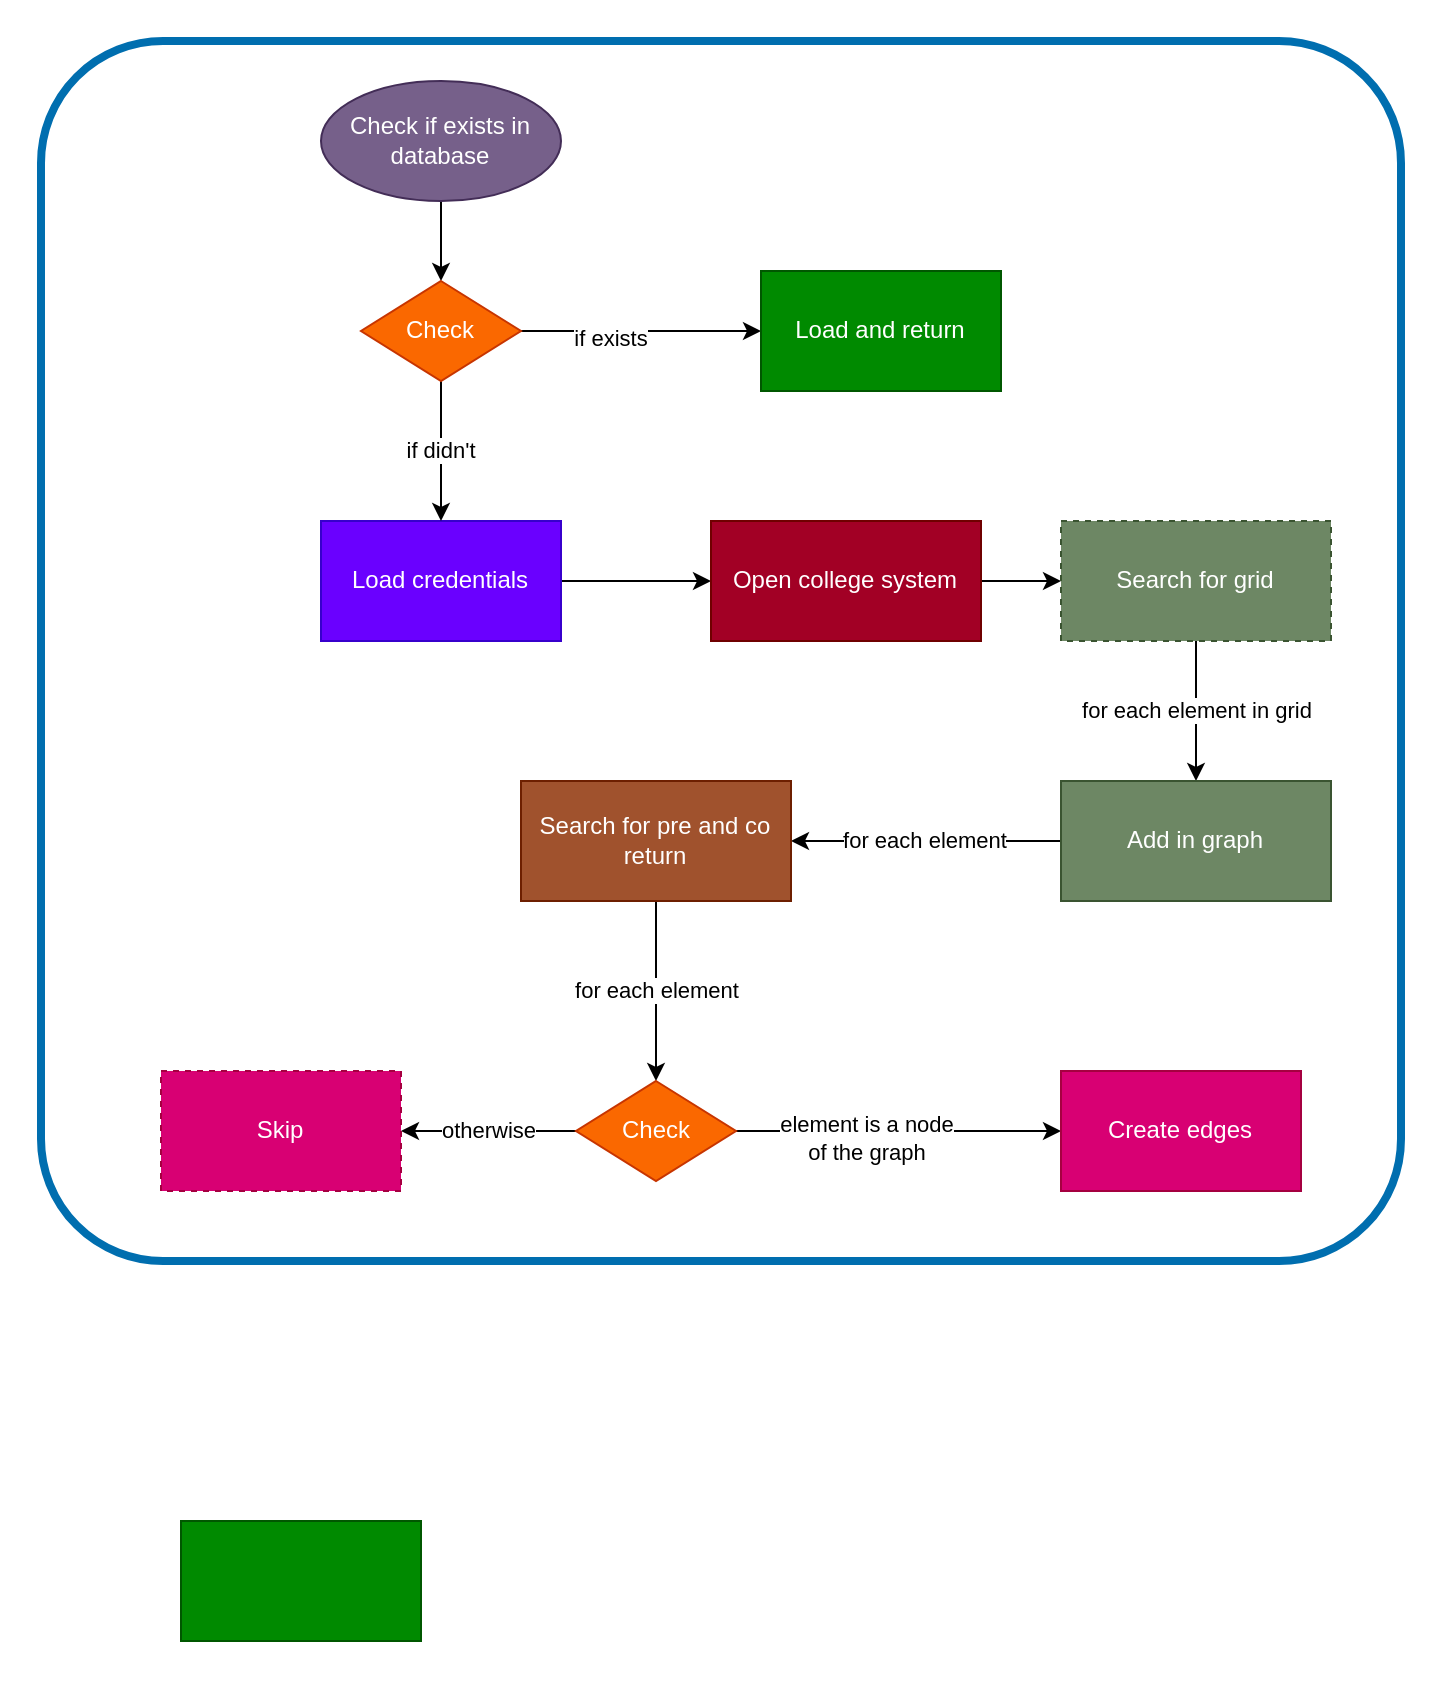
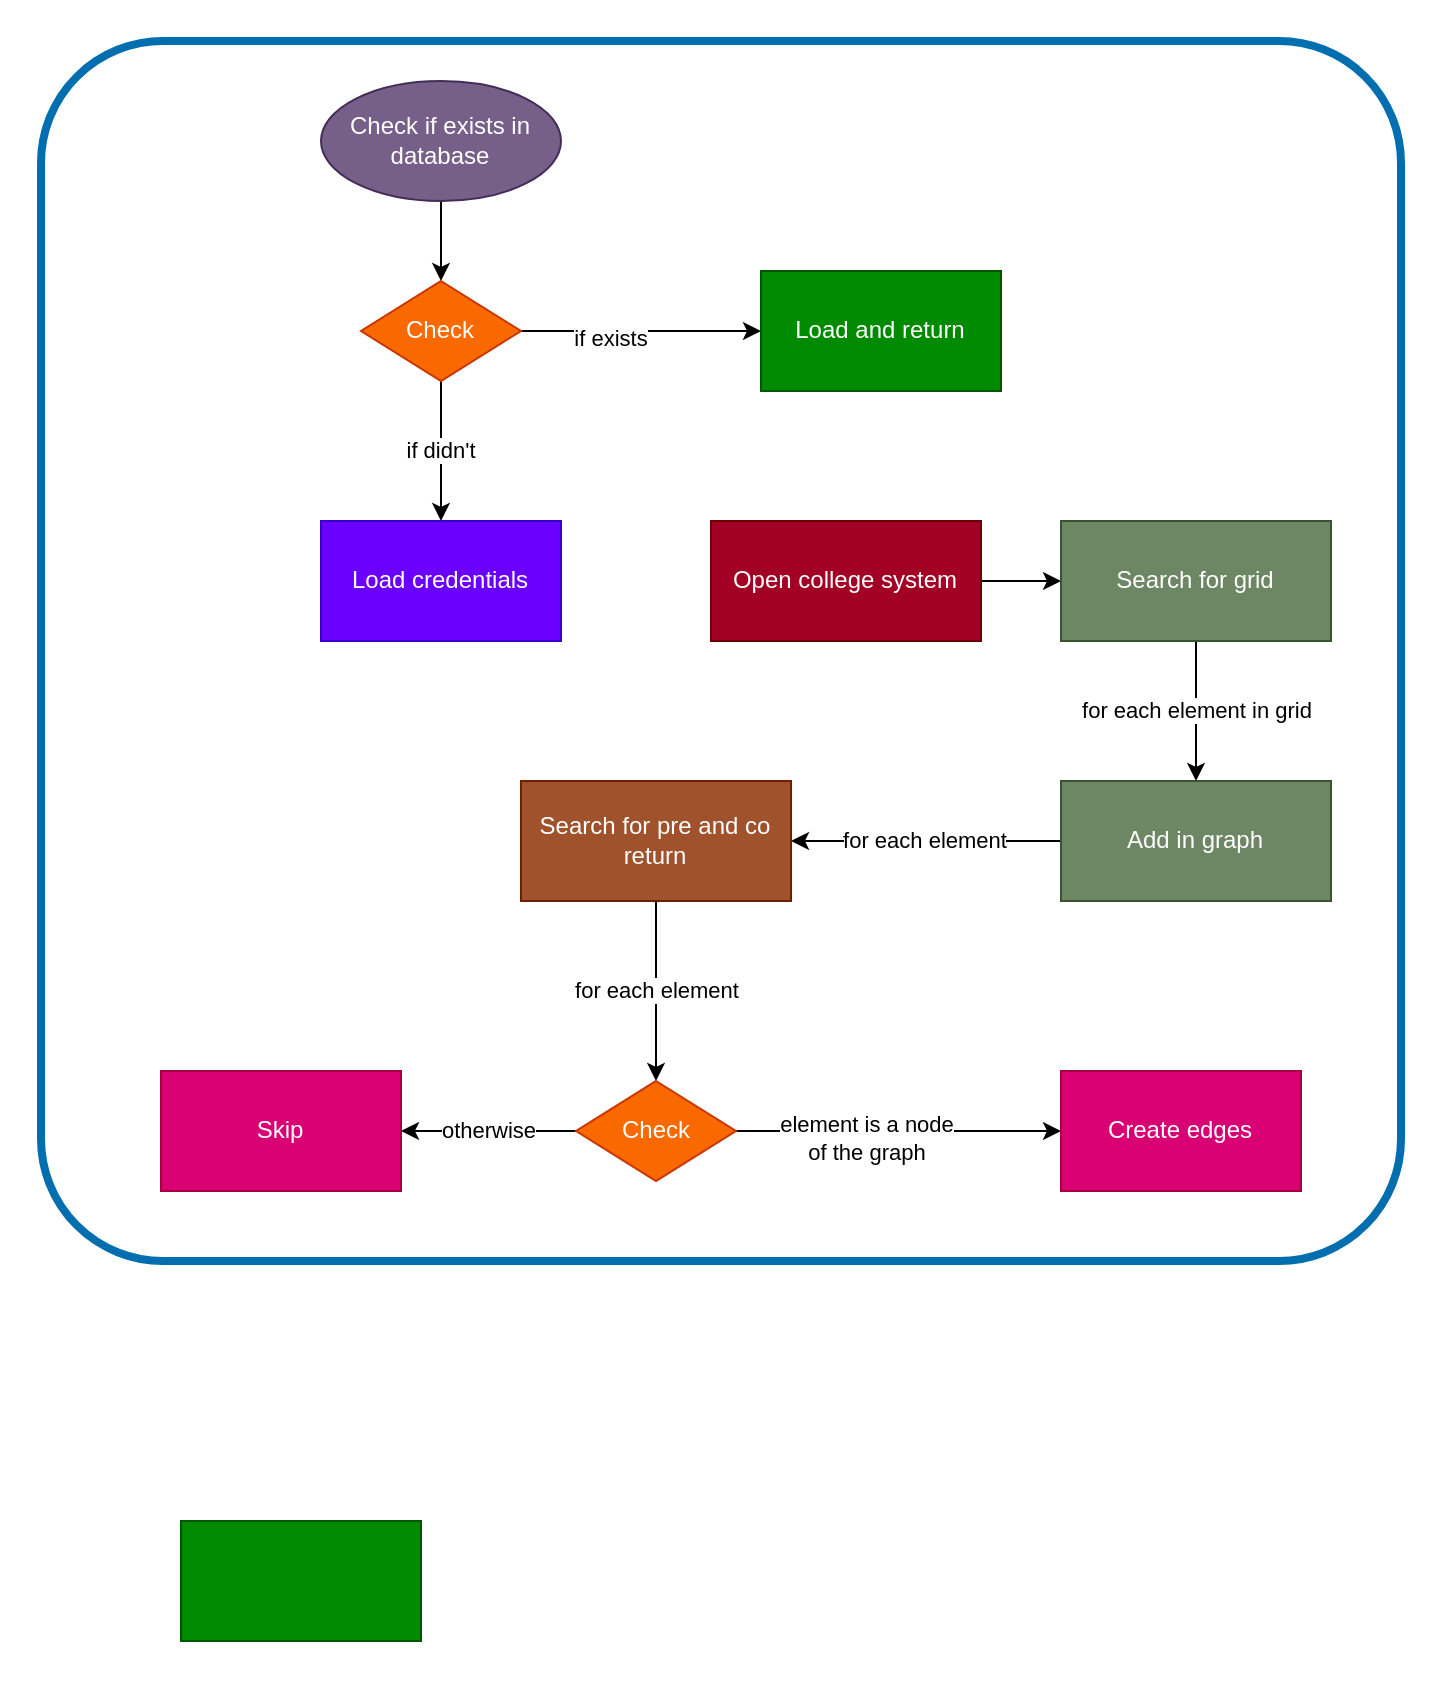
edge "Load credentials" -> "Open college system": removed
node "Search for grid": style dashed -> solid
node "Skip": style dashed -> solid
